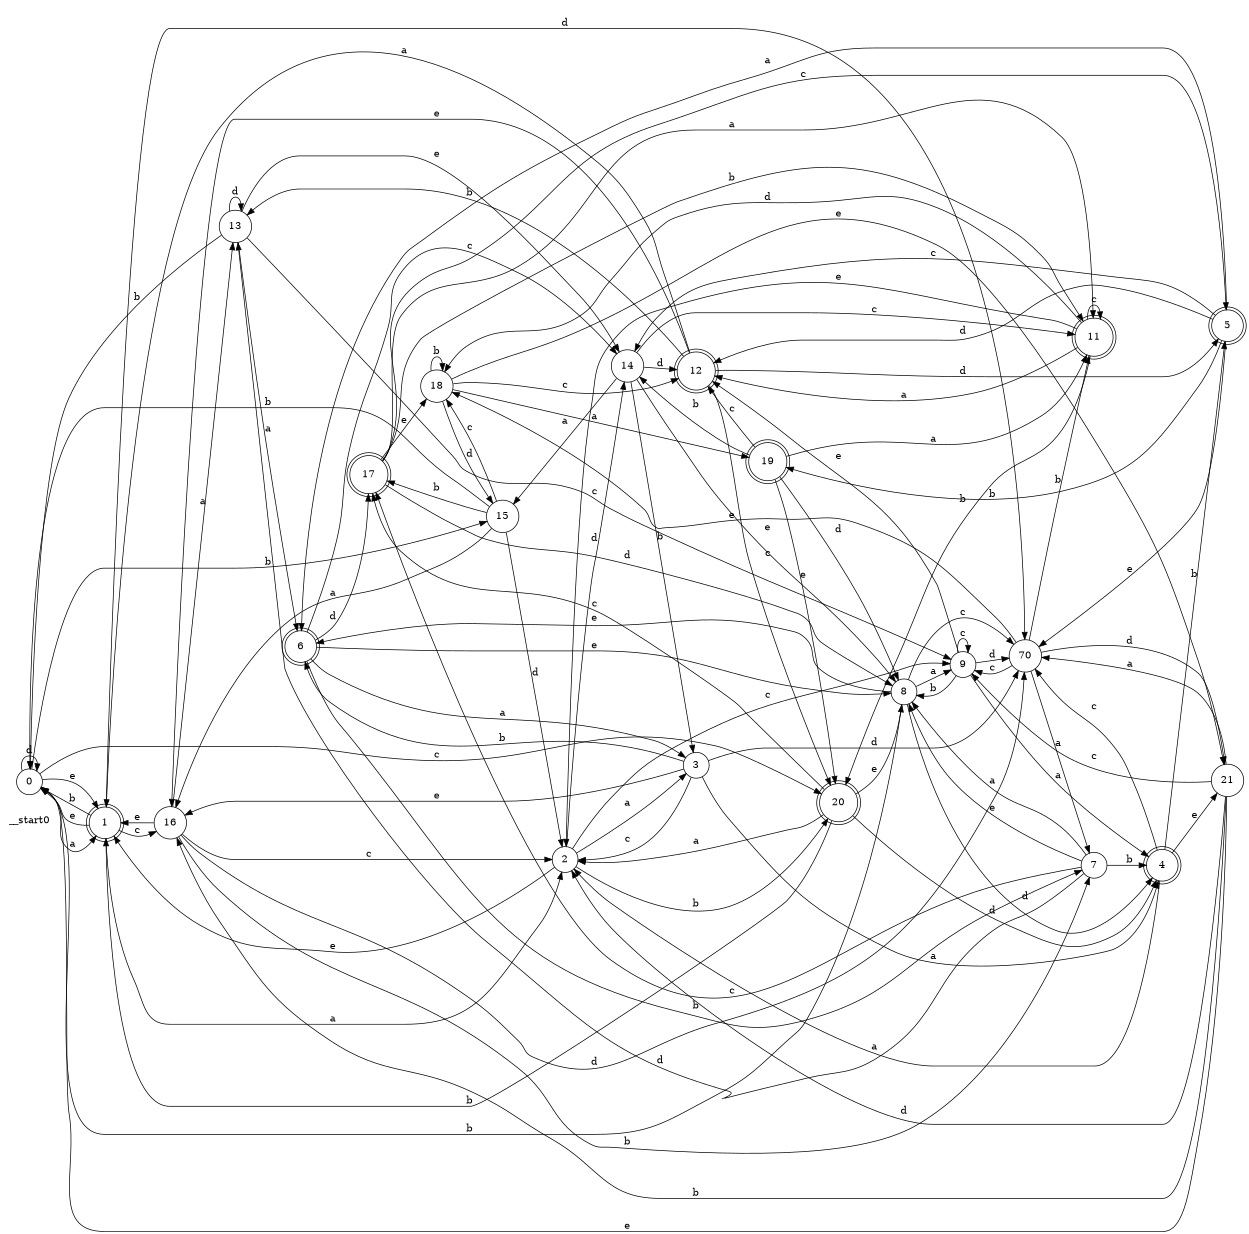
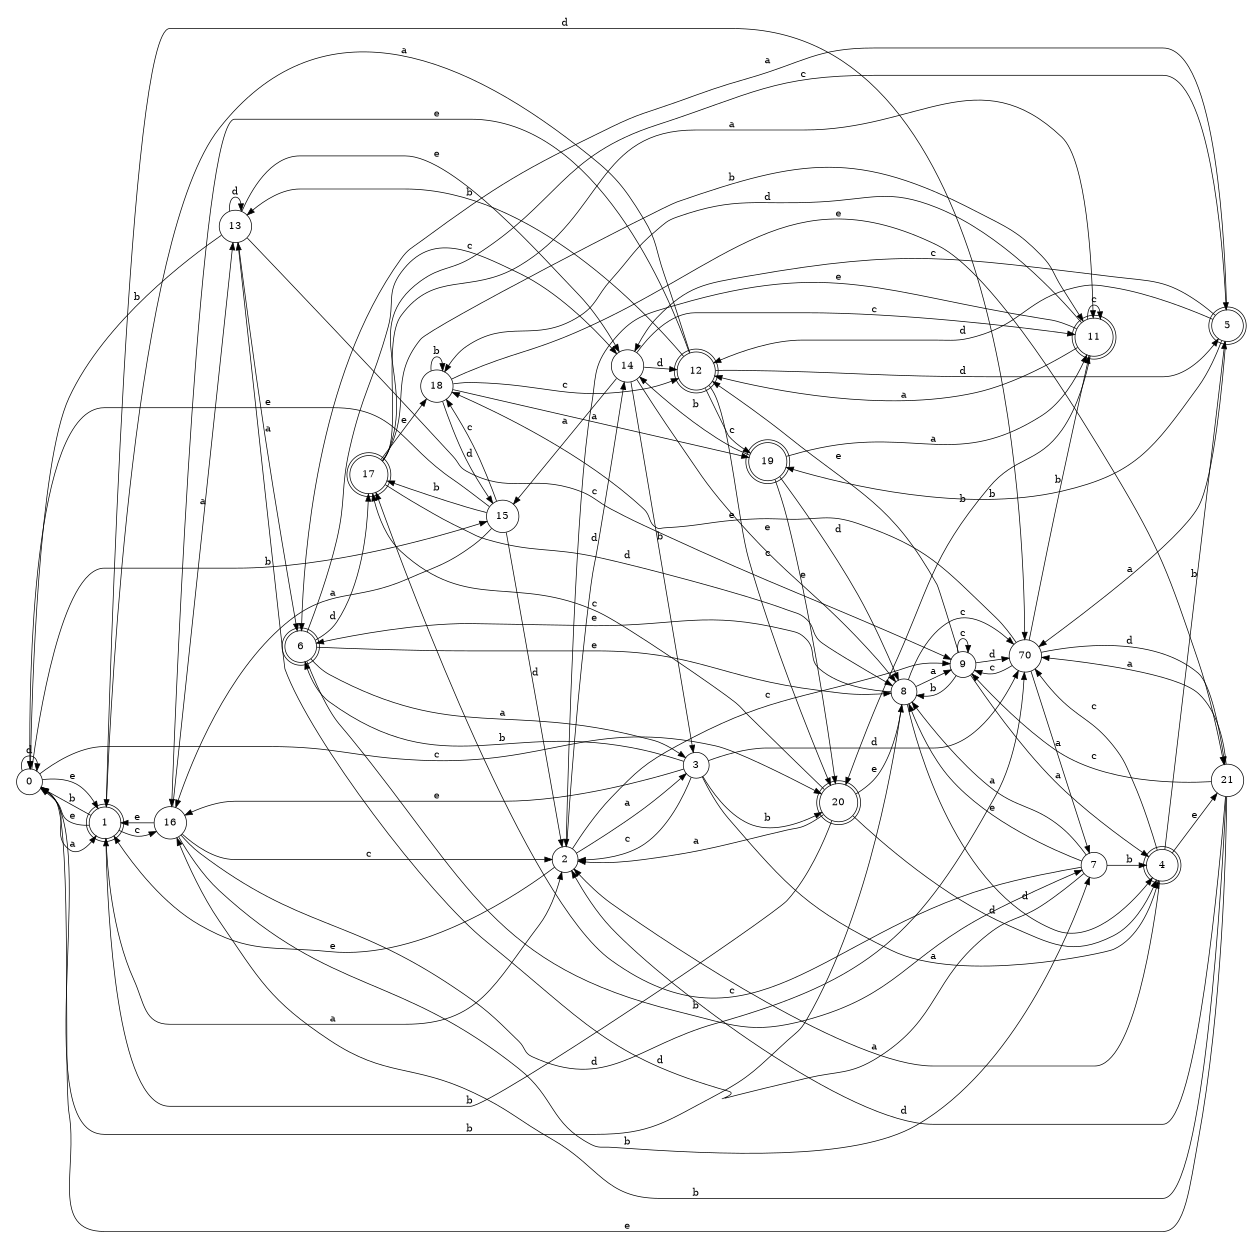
edge "15" -> "0": label "b" -> "e"
edge "19" -> "12": reversed
edge "5" -> "70": label "e" -> "a"
node "__start0": removed
edge "2" -> "20": now "3" -> "20"
